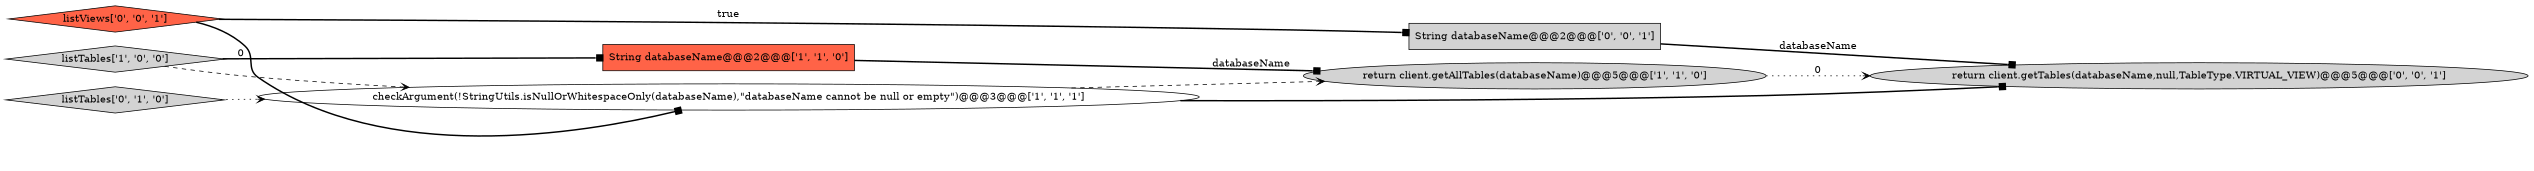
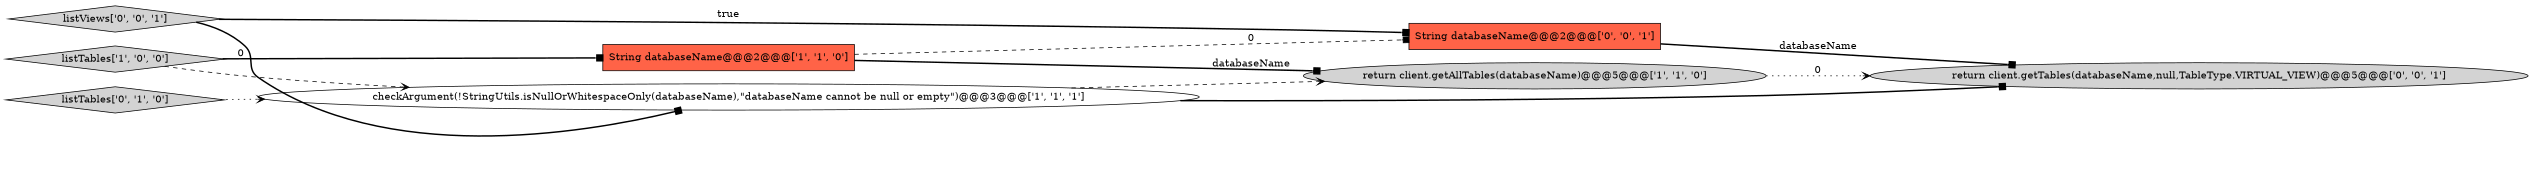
node "listViews['0', '0', '1']": fillcolor tomato -> lightgray
node "String databaseName@@@2@@@['0', '0', '1']": fillcolor lightgray -> tomato
edge "String databaseName@@@2@@@['1', '1', '0']" -> "String databaseName@@@2@@@['0', '0', '1']": added, label "0"
